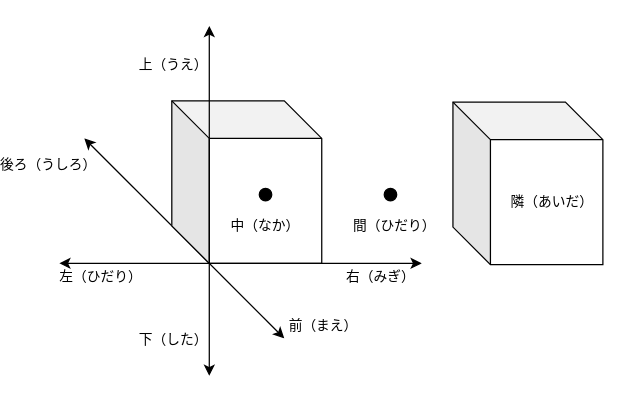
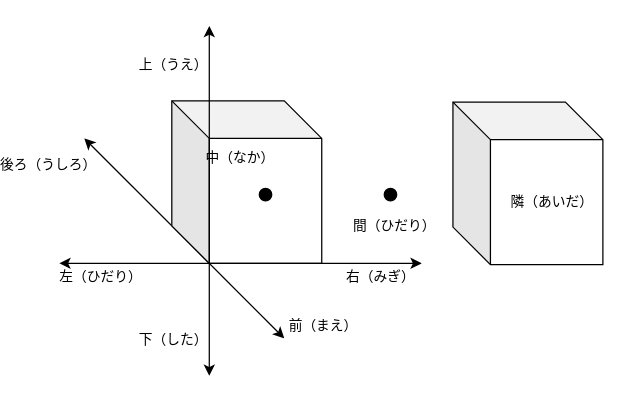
node "中（なか）": moved (266, 226) -> (241, 157)
